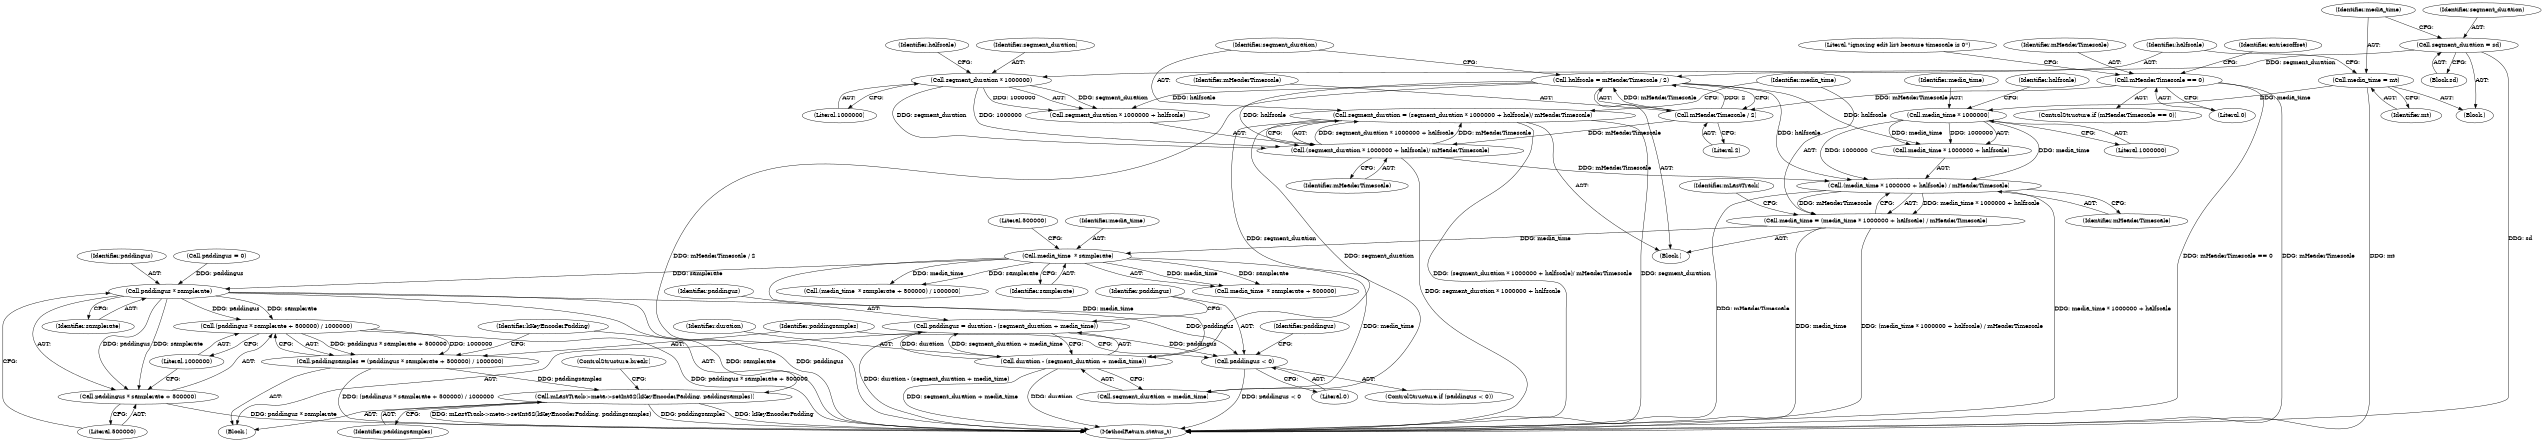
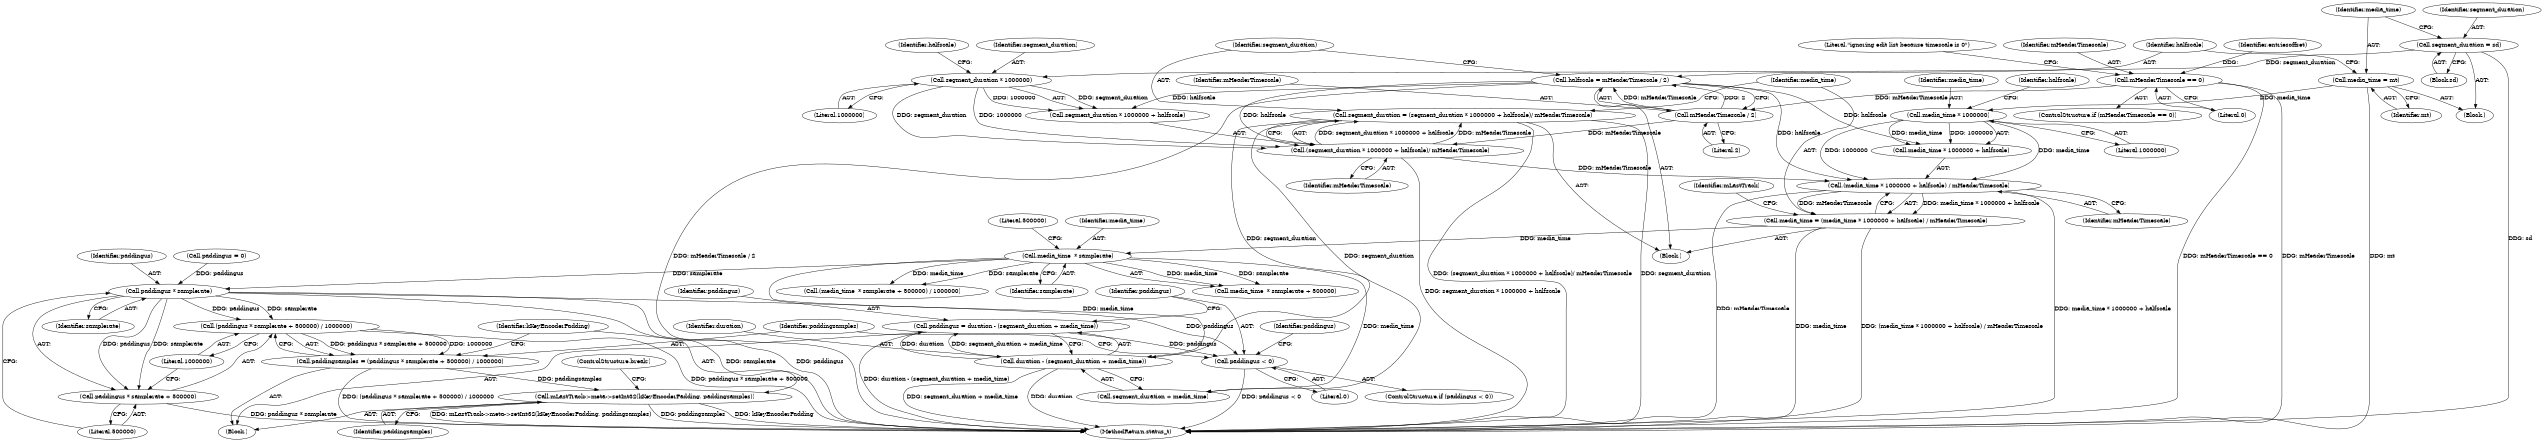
edge "(Identifier,entriesoffset)" -> "(Call,mHeaderTimescale == 0)": label "CFG: " -> "DDG: "
